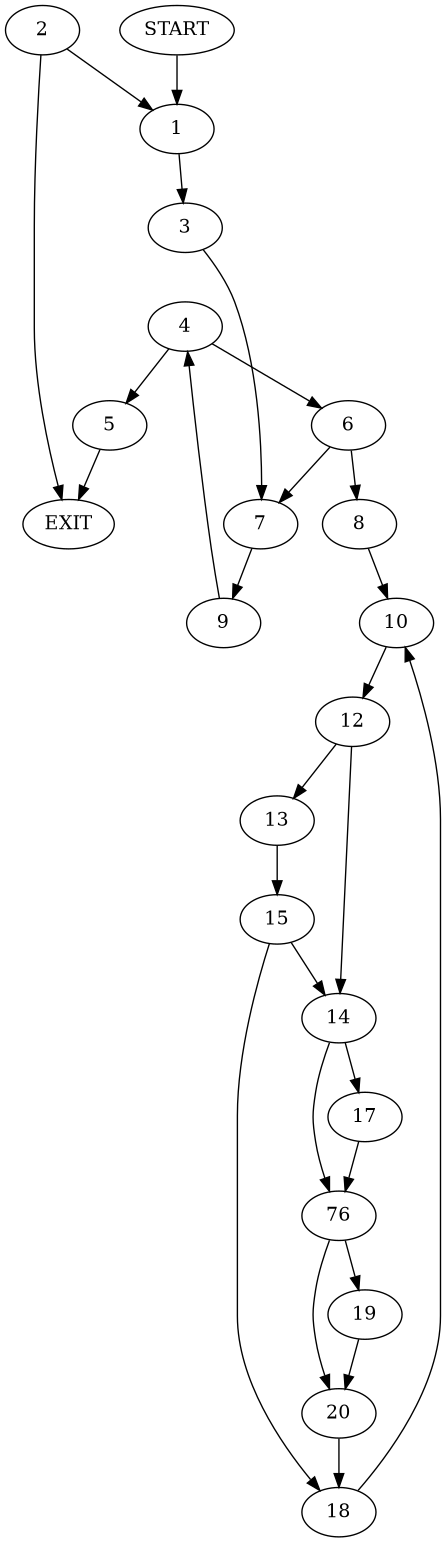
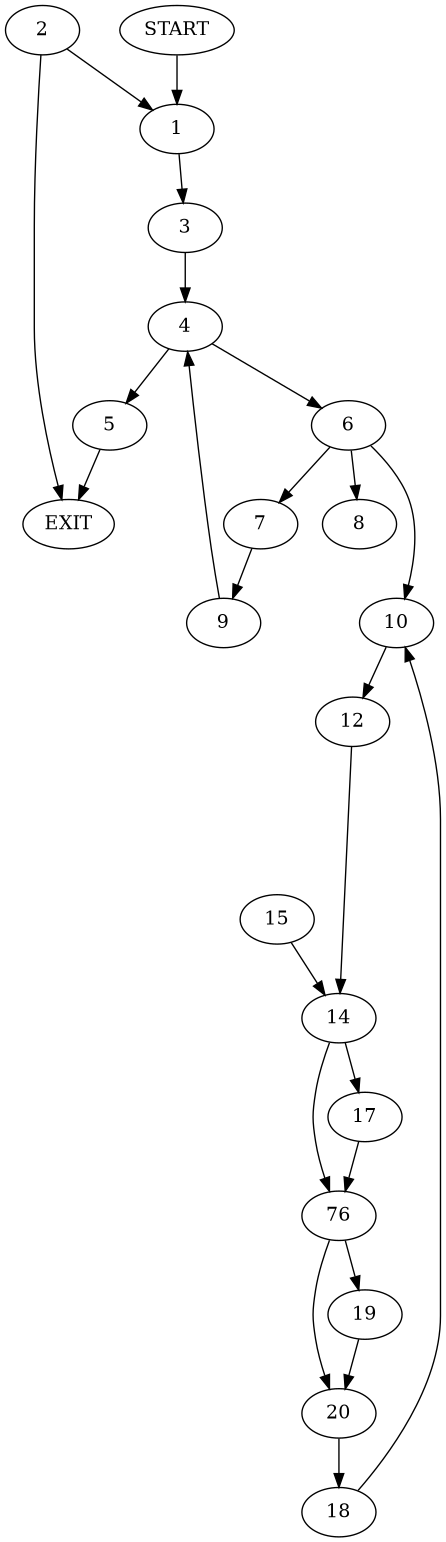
edge "3" -> "7": now "3" -> "4"
edge "8" -> "10": now "6" -> "10"
node "13": removed
edge "15" -> "18": removed
